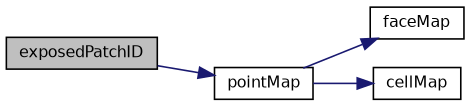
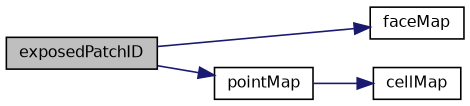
edge "pointMap" -> "faceMap": now "exposedPatchID" -> "faceMap"
